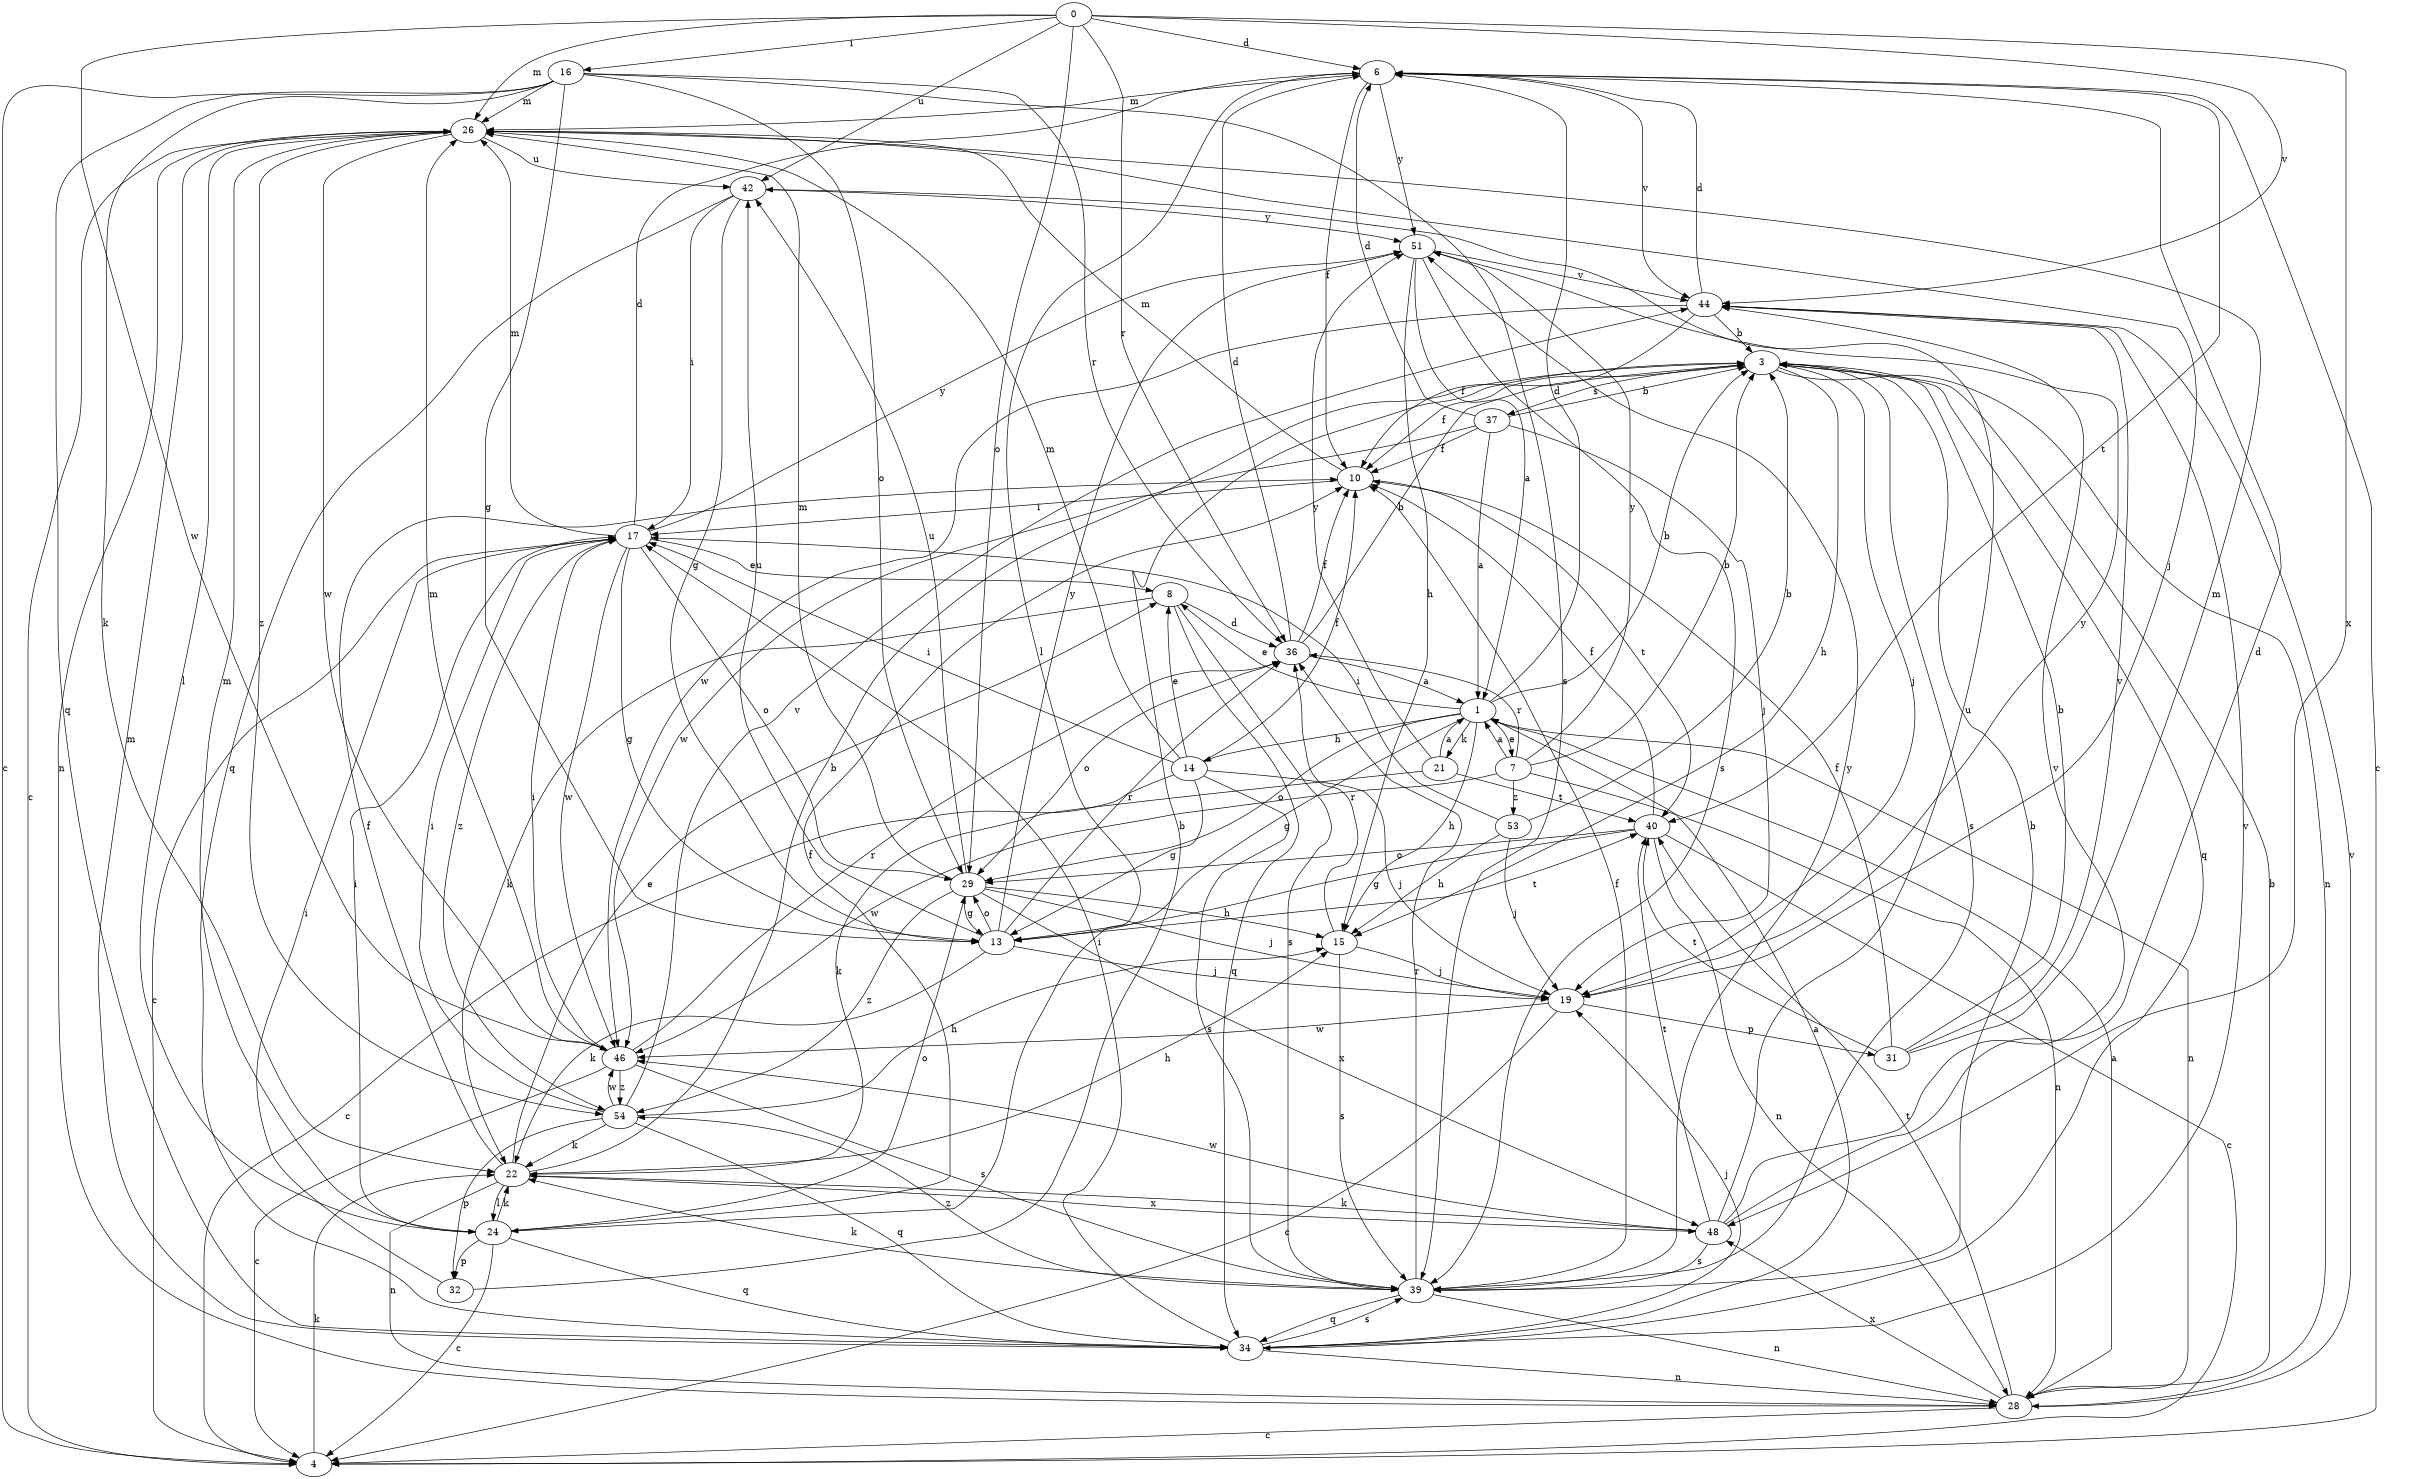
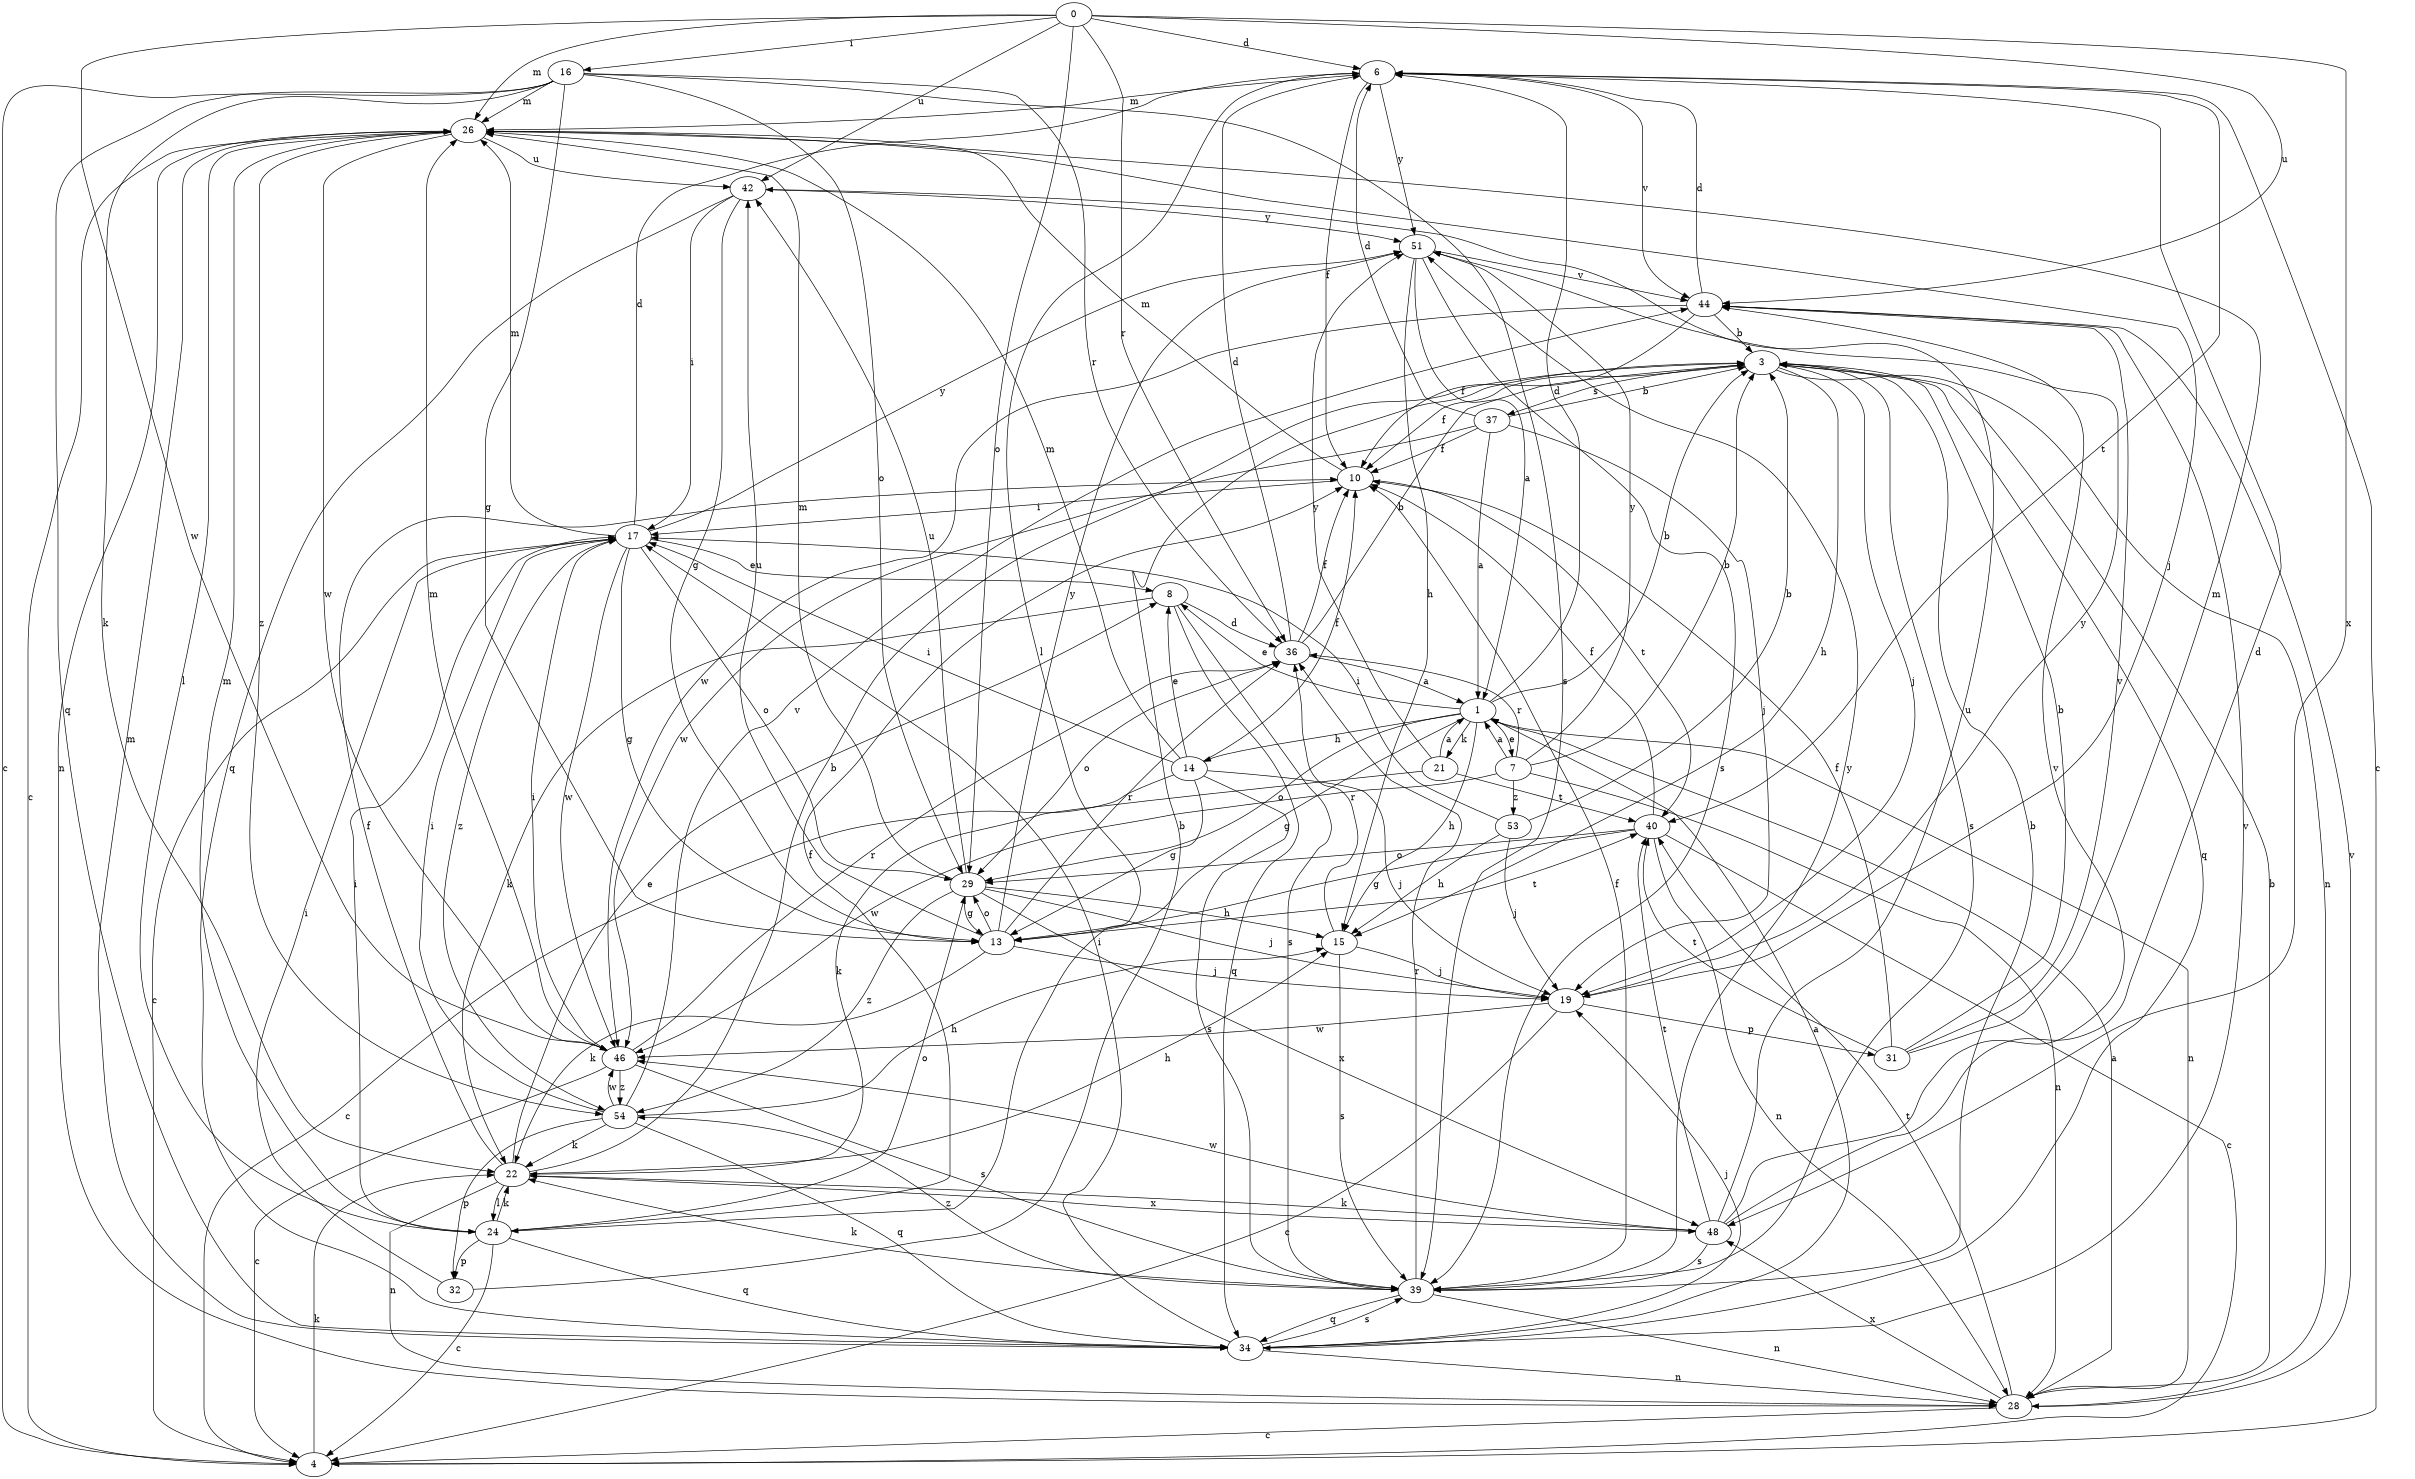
edge "0" -> "44": label "v" -> "u"
